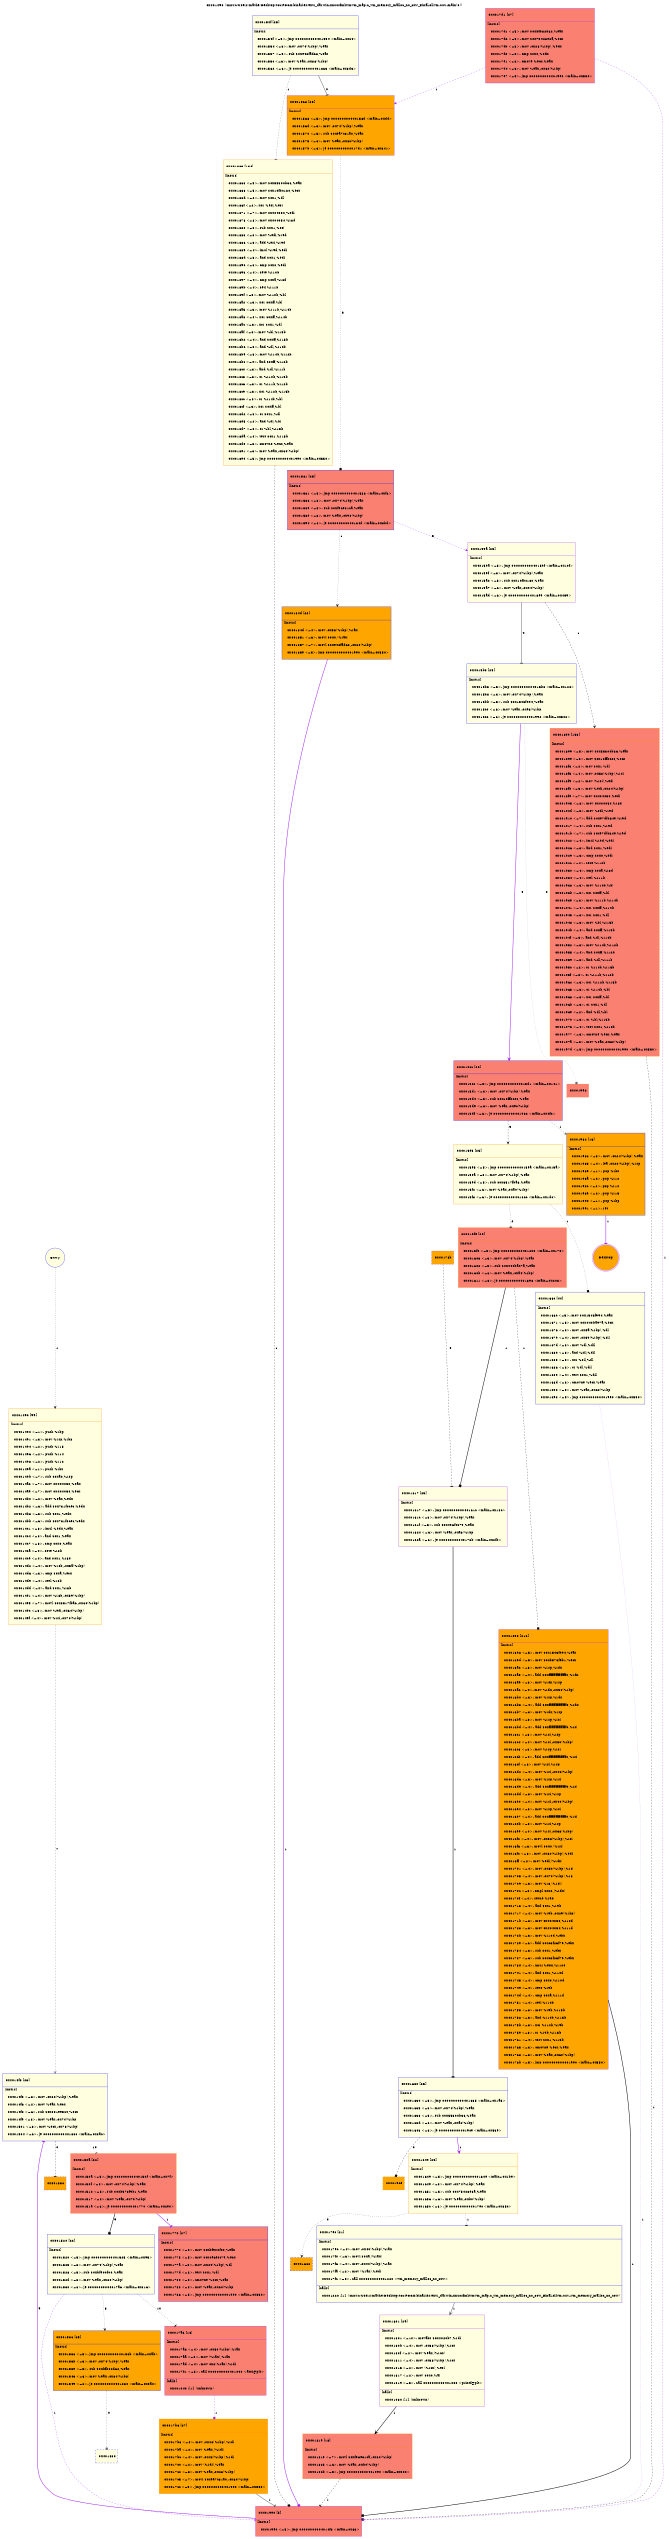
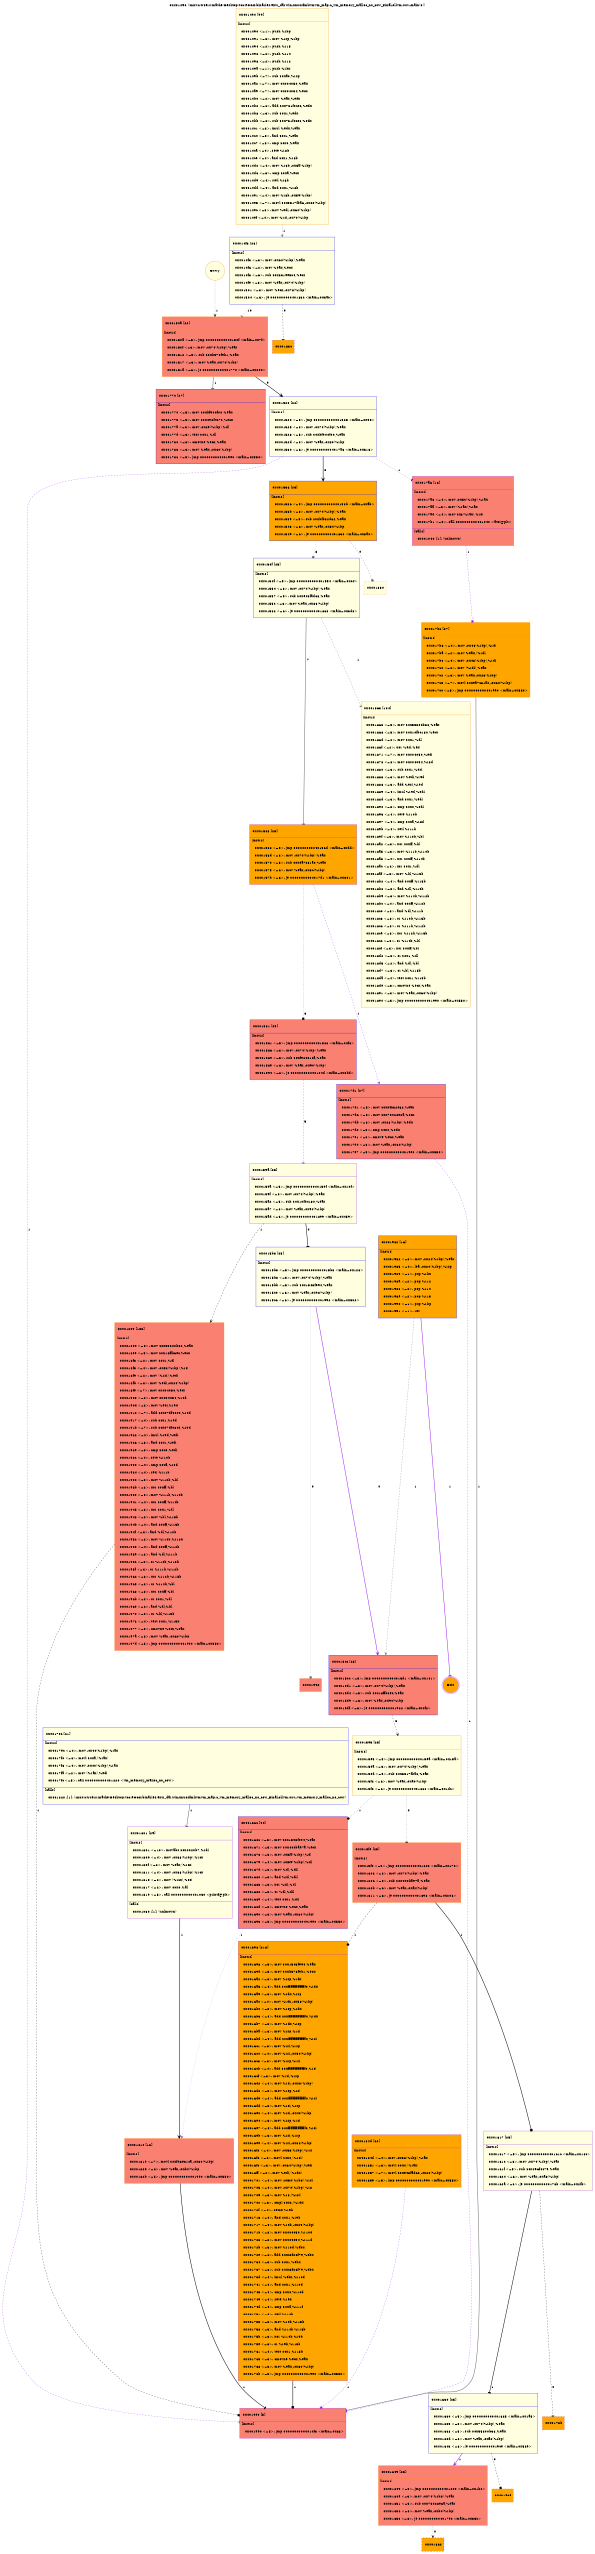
node "0x4017d1 [27]": color purple -> blue
edge "0x4017d1 [27]" -> "0x401568 [25]": reversed
edge "0x40154f [25]" -> "0x401568 [25]": label " 0" -> " 7"
edge "0x401581 [25]" -> "0x40159a [25]": arrowhead vee -> tee
edge "0x401536 [25]" -> "0x40154f [25]": added, label "8"
edge "0x401581 [25]" -> "0x40184d [22]": removed, label "1"
edge "0x40159a [25]" -> "0x4015b3 [25]": color gray40 -> black
node "0x40184d [22]": color blue -> purple
edge "0x4015cc [25]" -> "0x401982 [16]": reversed
node "Entry": color blue -> darkorange
node "Desktop": label "Desktop" -> "Exit"
edge "Entry" -> "0x401490 [99]": now "Entry" -> "0x40150a [22]"
node "0x40166c [44]": fillcolor lightyellow -> salmon
edge "0x40178b" -> "0x401617 [25]": reversed
edge "0x401863 [134]" -> "0x4019e0 [5]": removed, label "1"
edge "0x40184d [22]" -> "0x4019e0 [5]": style bold -> dashed
edge "0x401490 [99]" -> "0x4014f3 [23]": label " 7" -> " 1"
edge "0x40166c [44]" -> "0x4019e0 [5]": now "0x40166c [44]" -> "0x40181e [18]"
node "0x401649 [25]": fillcolor lightyellow -> salmon
edge "0x401649 [25]" -> "0x4017ec [21]": removed, label "1"
edge "0x40150a [22]" -> "0x401770 [27]": color purple -> gray40
edge "0x40150a [22]" -> "0x401520 [22]": arrowhead box -> vee
edge "0x4017ec [21]" -> "0x401801 [29]": arrowhead vee -> tee
edge "0x401520 [22]" -> "0x4017a6 [16]": label " 10" -> " 1"
edge "0x401520 [22]" -> "0x401536 [25]": style dotted -> bold
edge "0x4019e0 [5]" -> "0x4014f3 [23]": removed, label "9"
node "0x401830": color blue -> darkorange
edge "0x40181e [18]" -> "0x4019e0 [5]": style dashed -> bold
